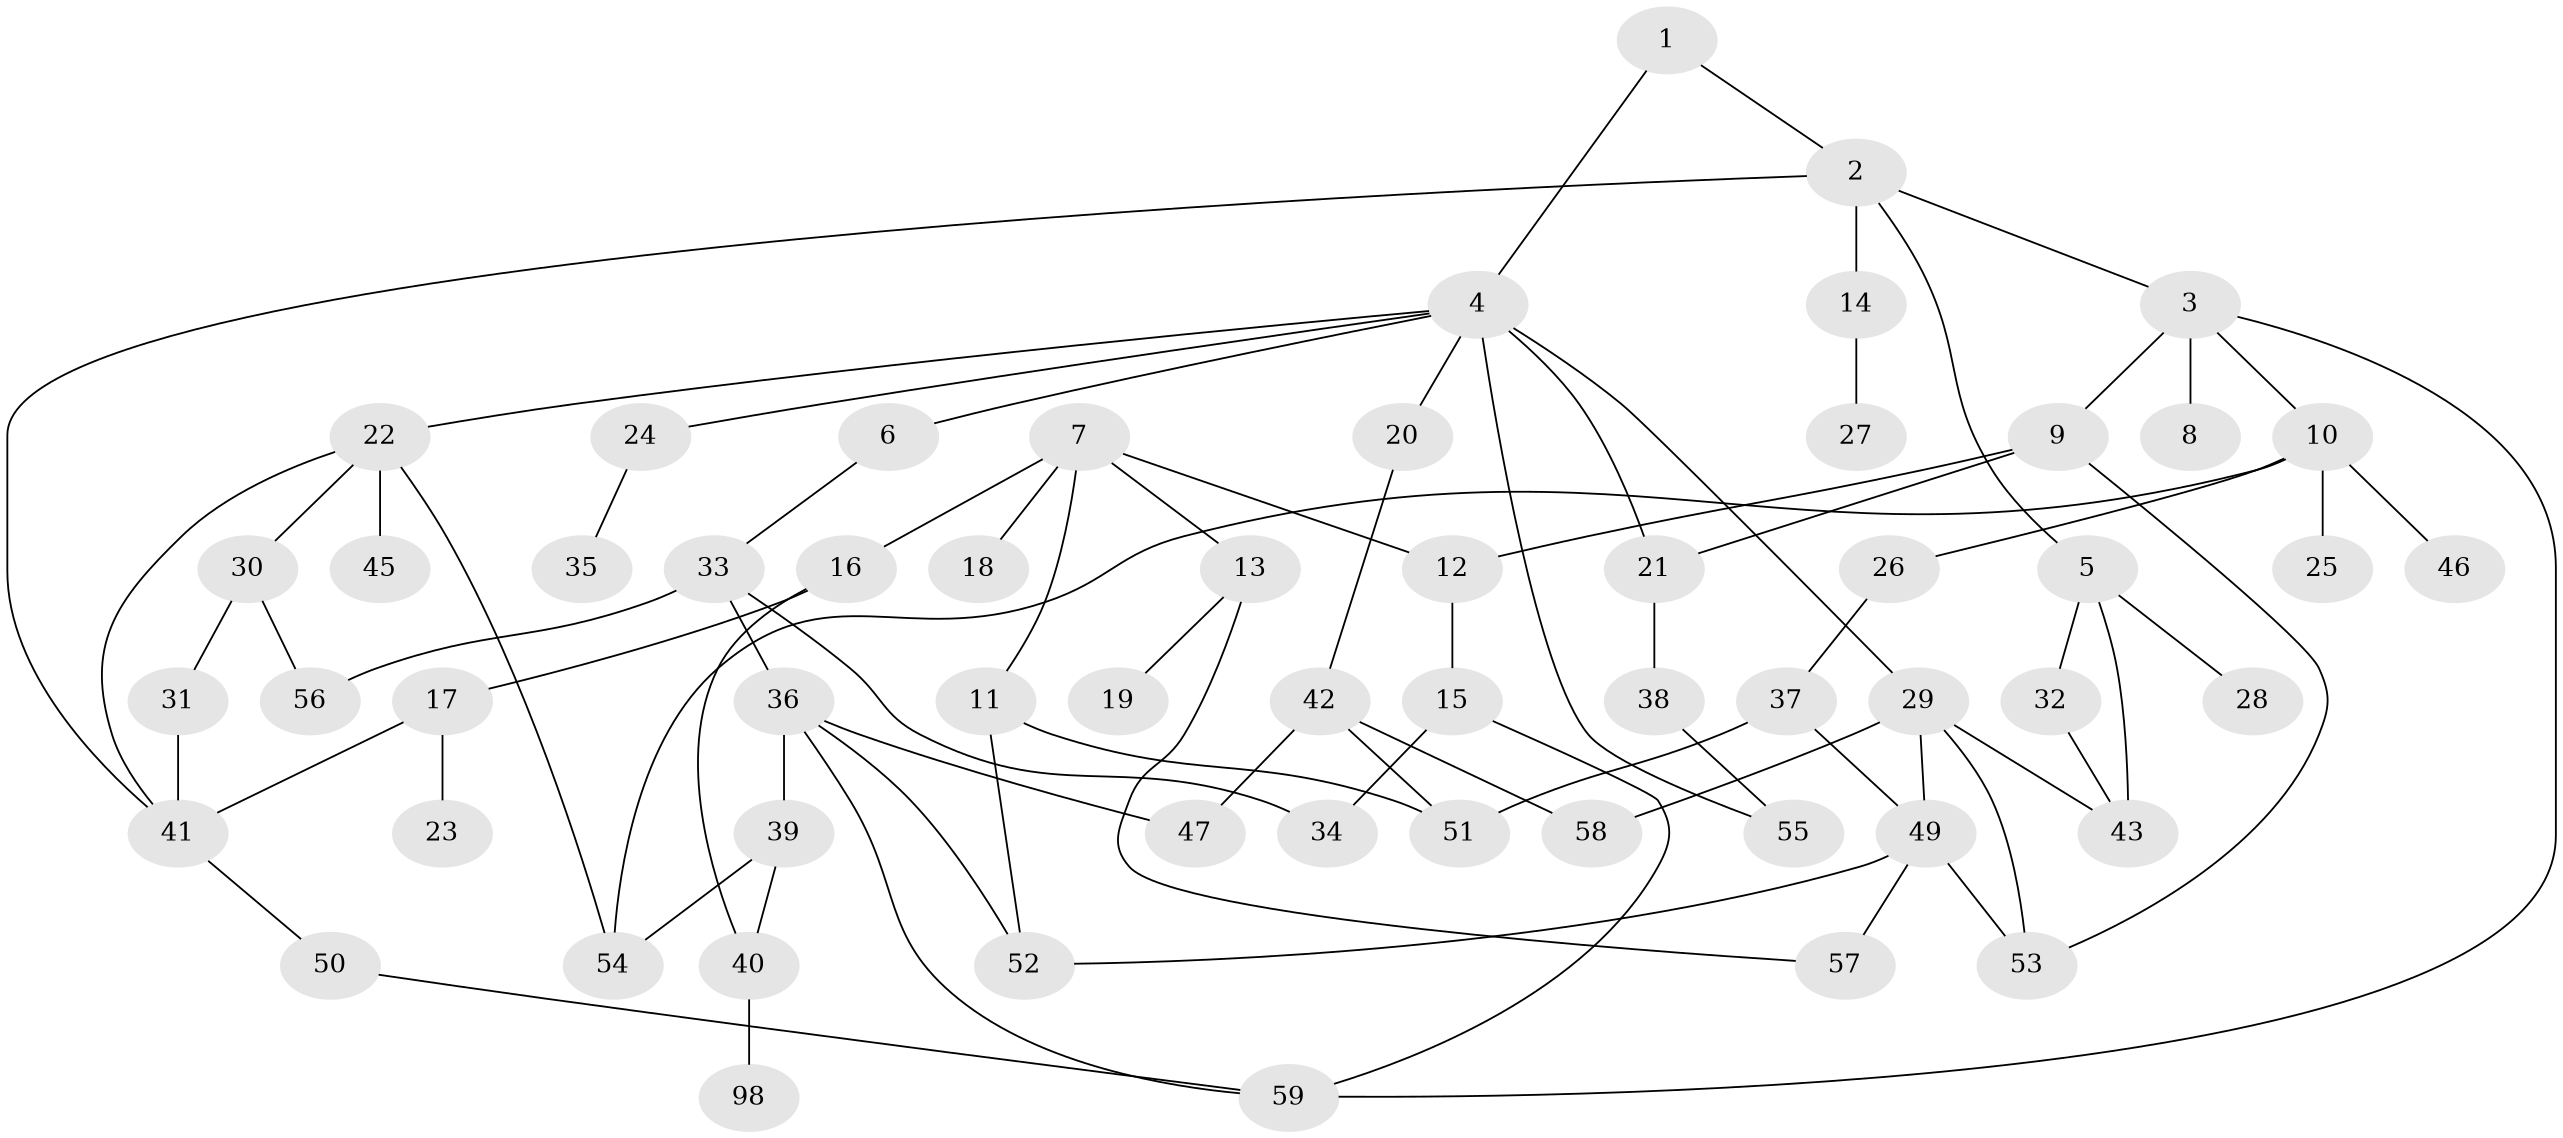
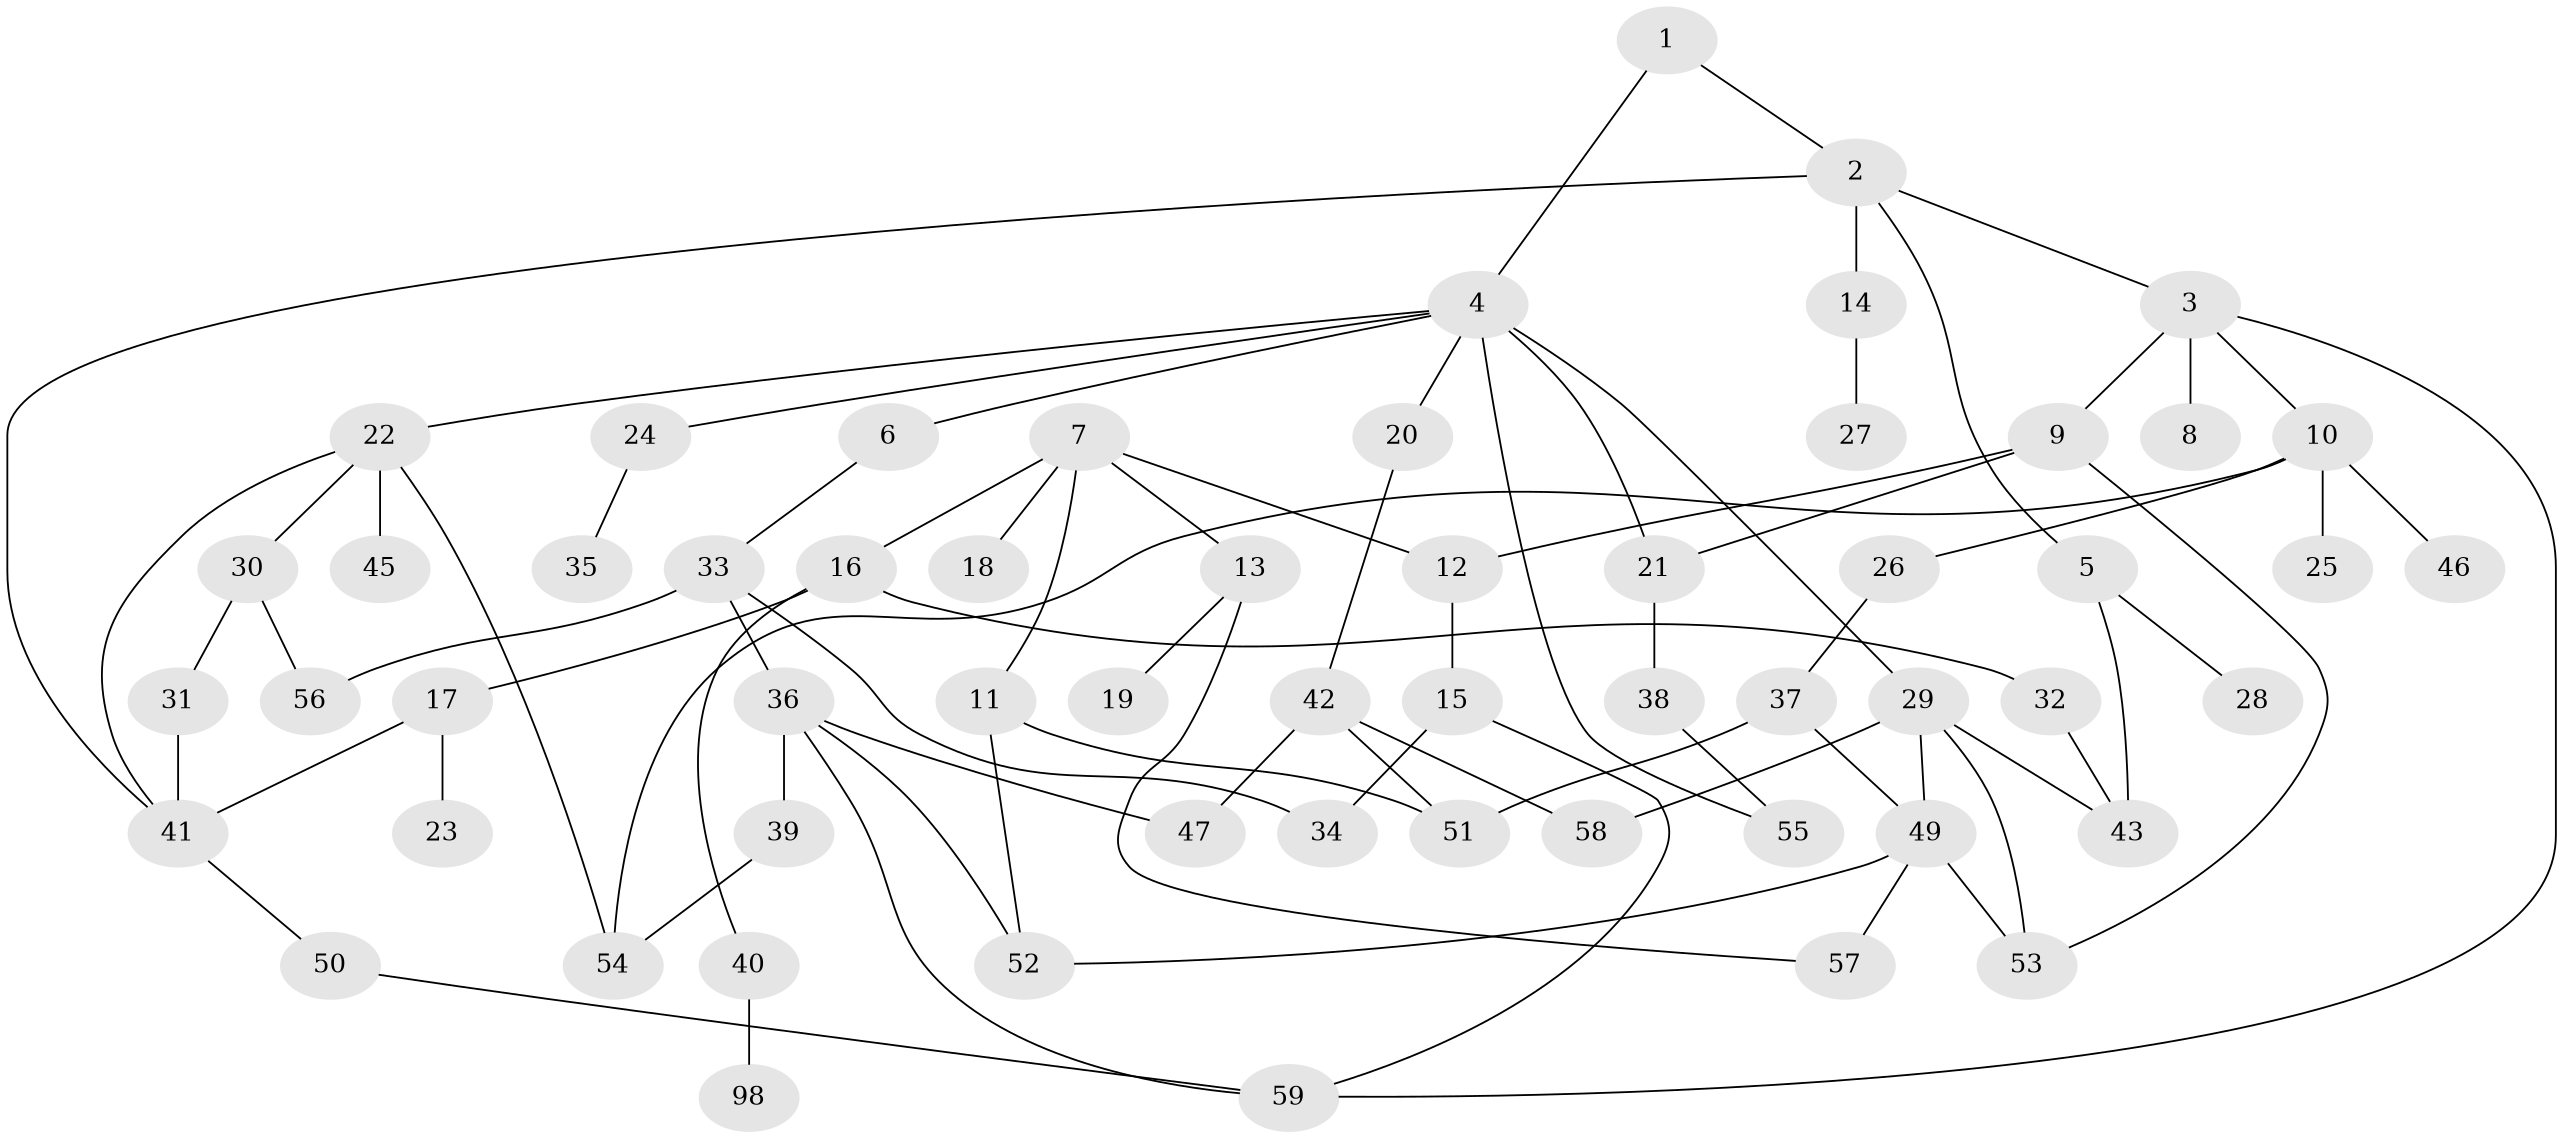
edge "5" -- "32": now "16" -- "32"
edge "39" -- "40": removed
